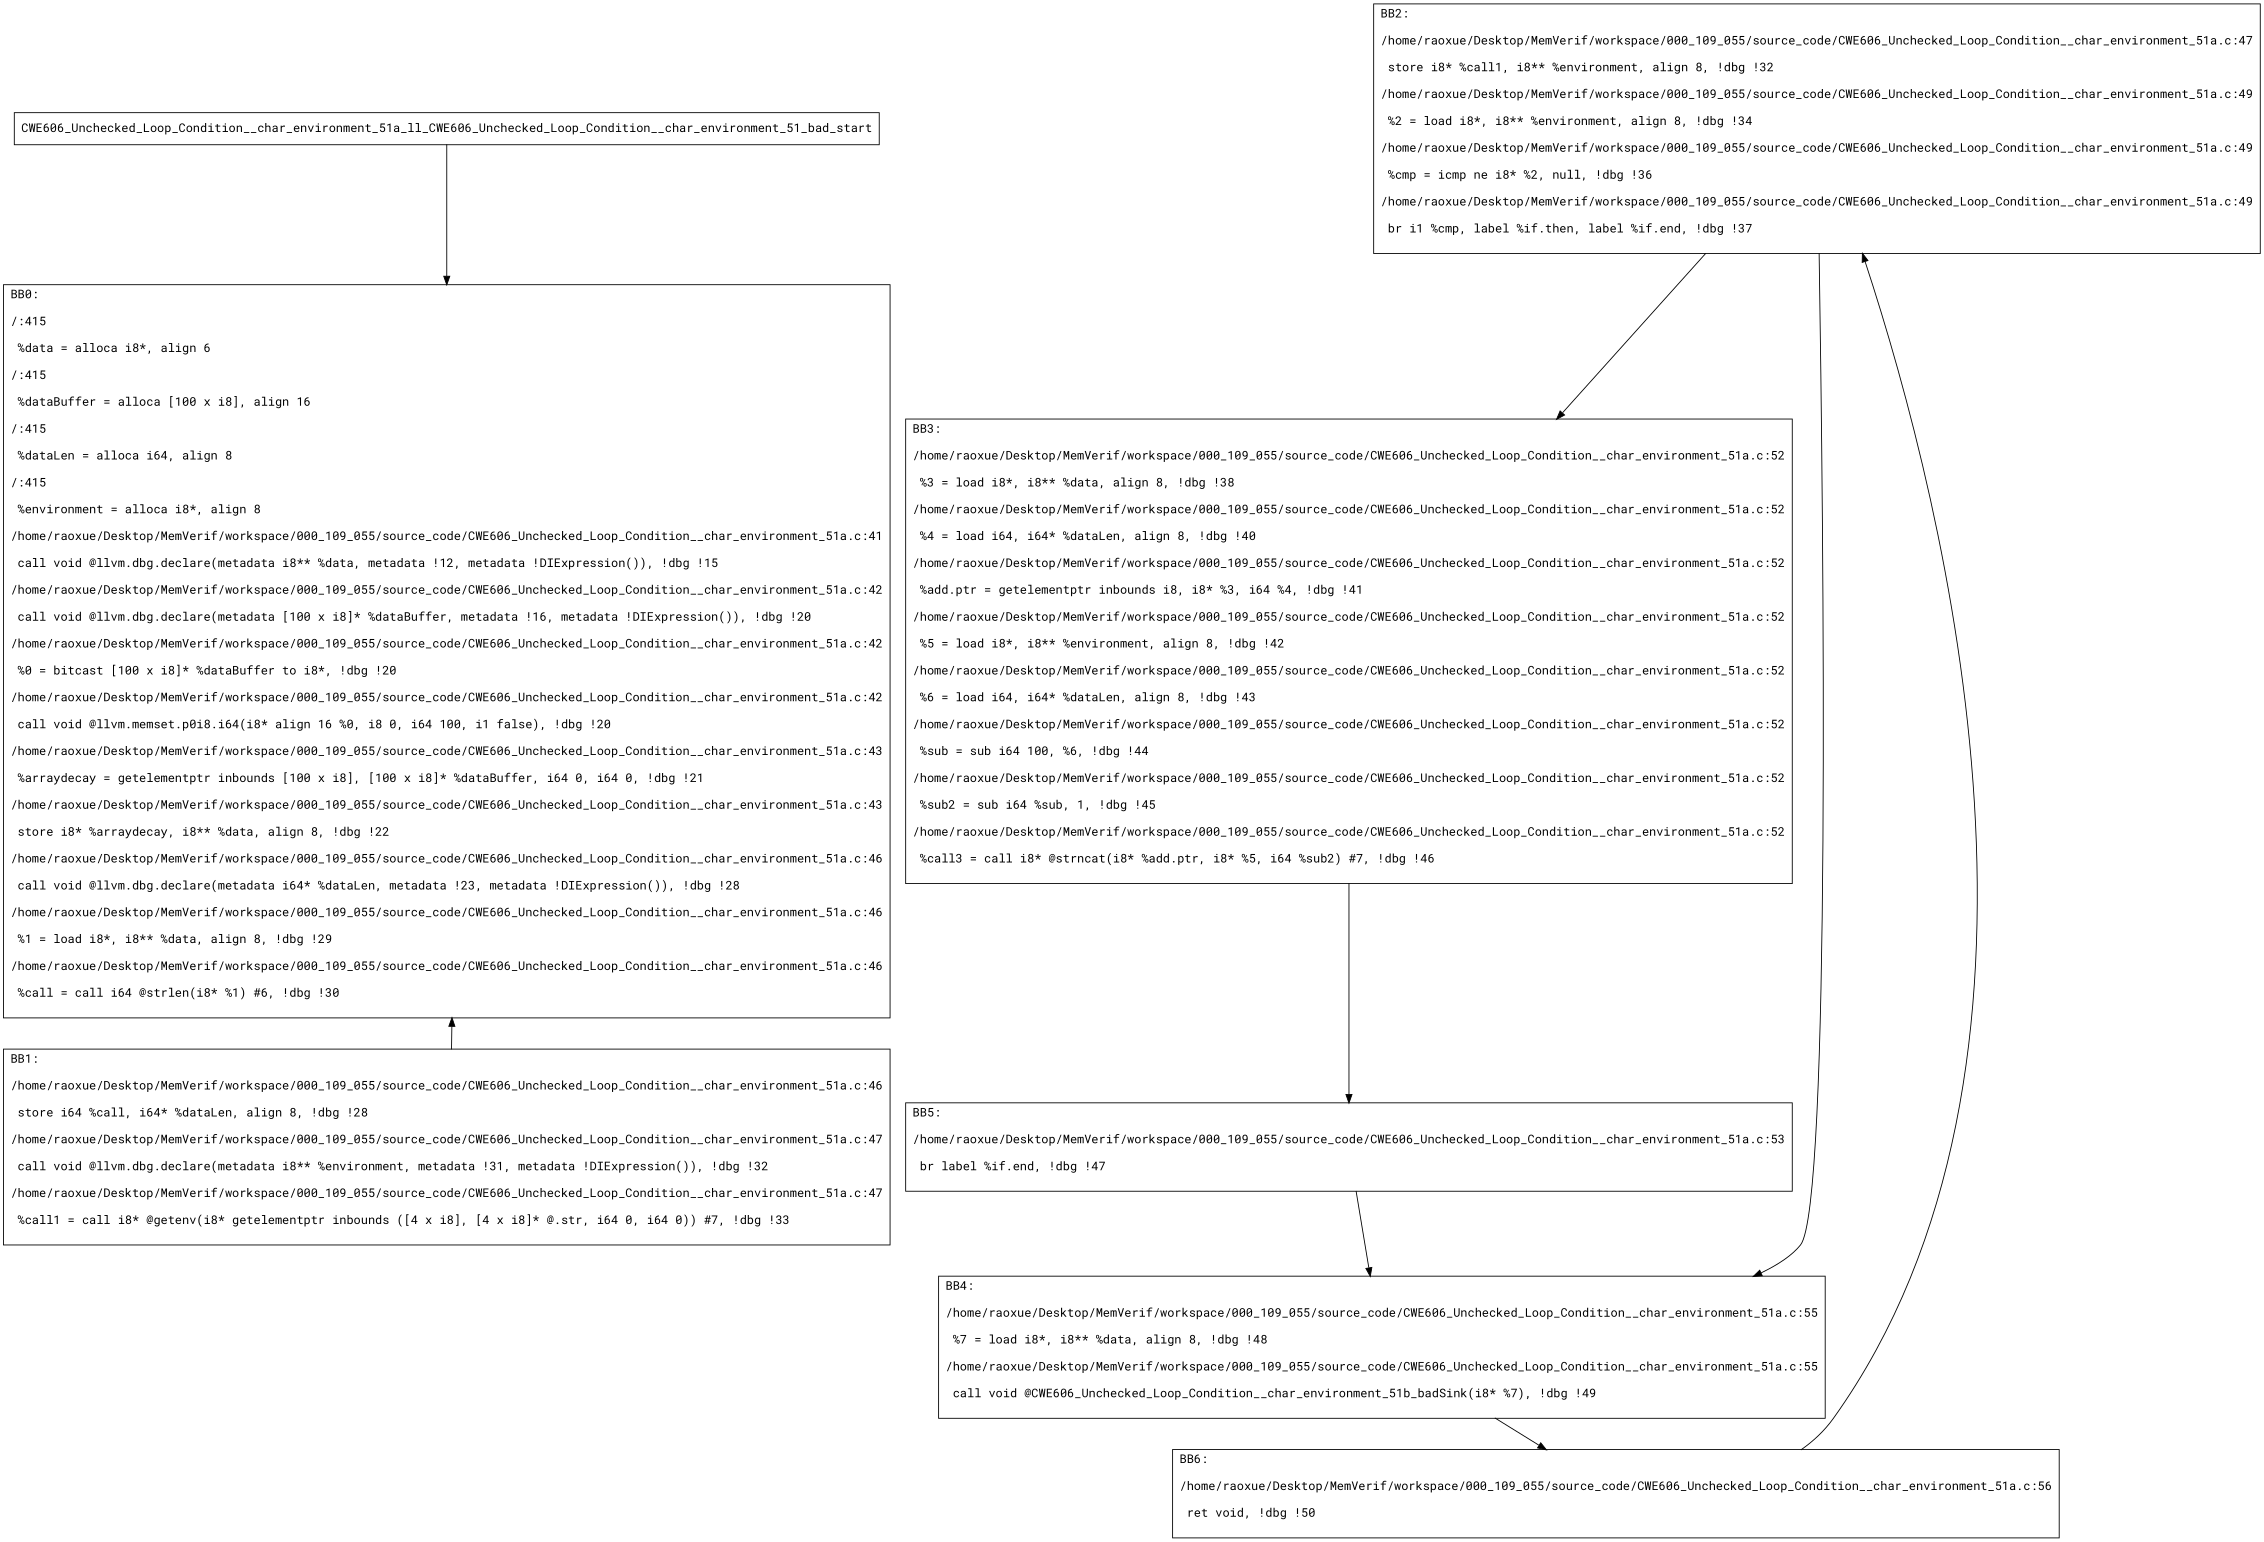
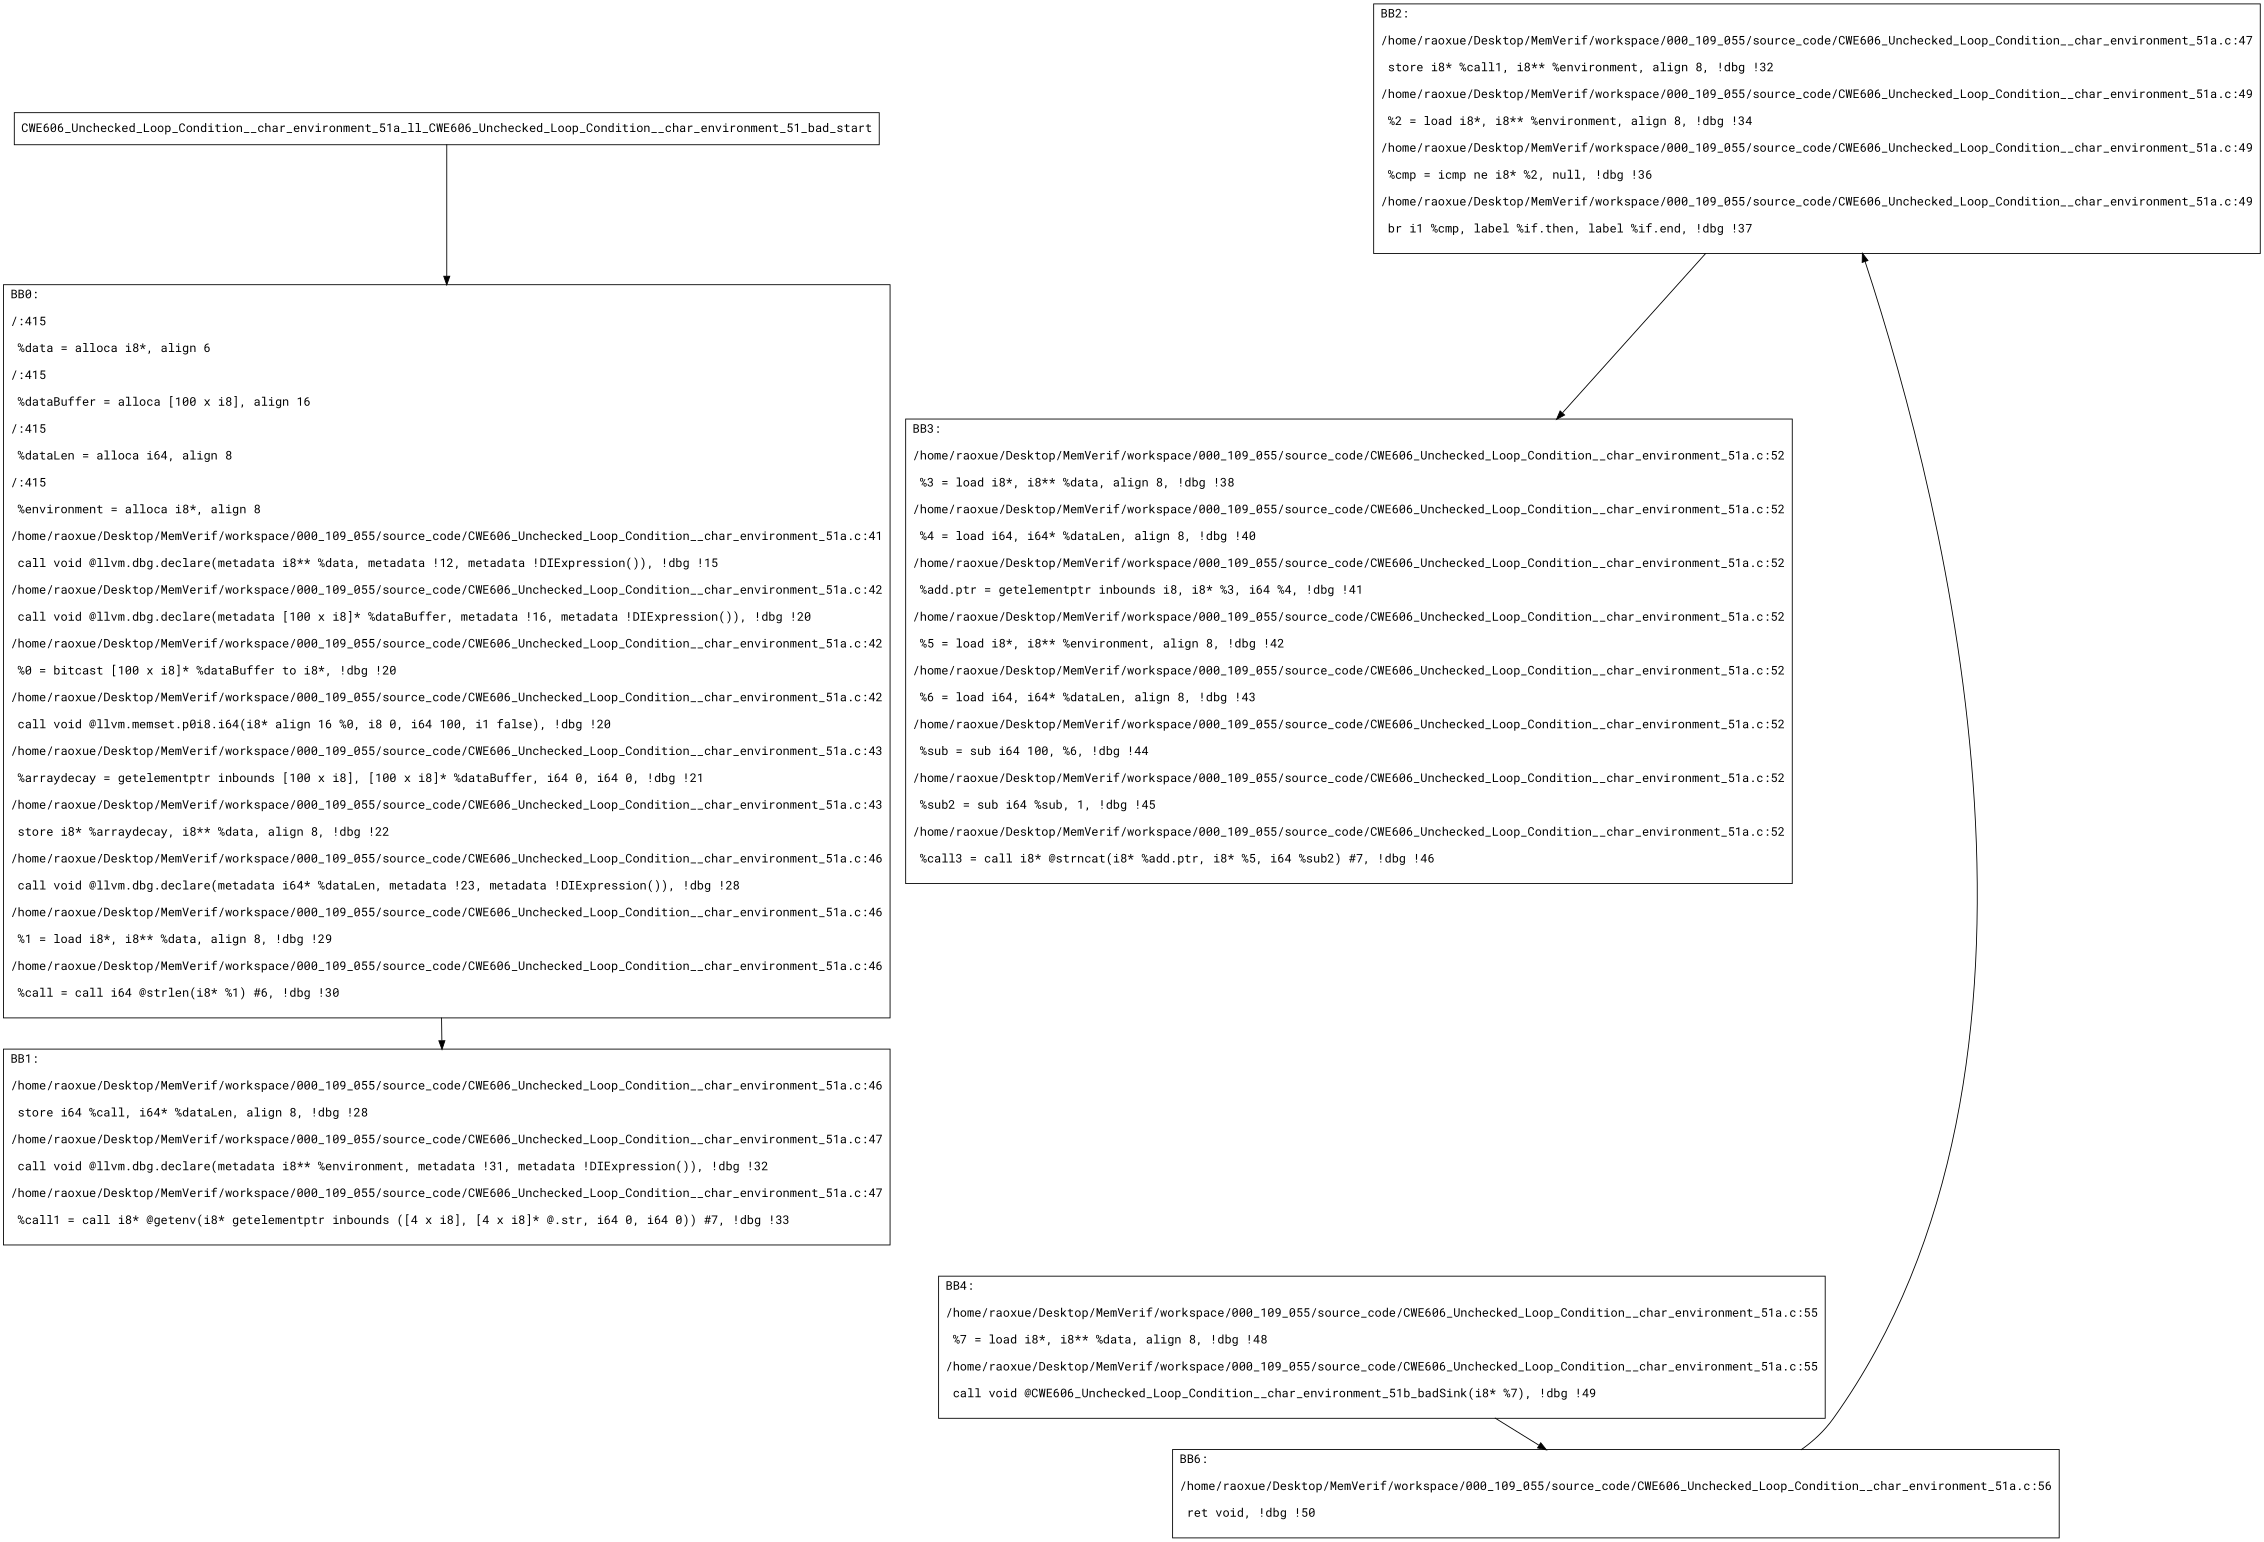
edge "BB2:" -> "BB4:": removed
edge "BB1:" -> "BB0:": reversed
node "BB5:": removed
